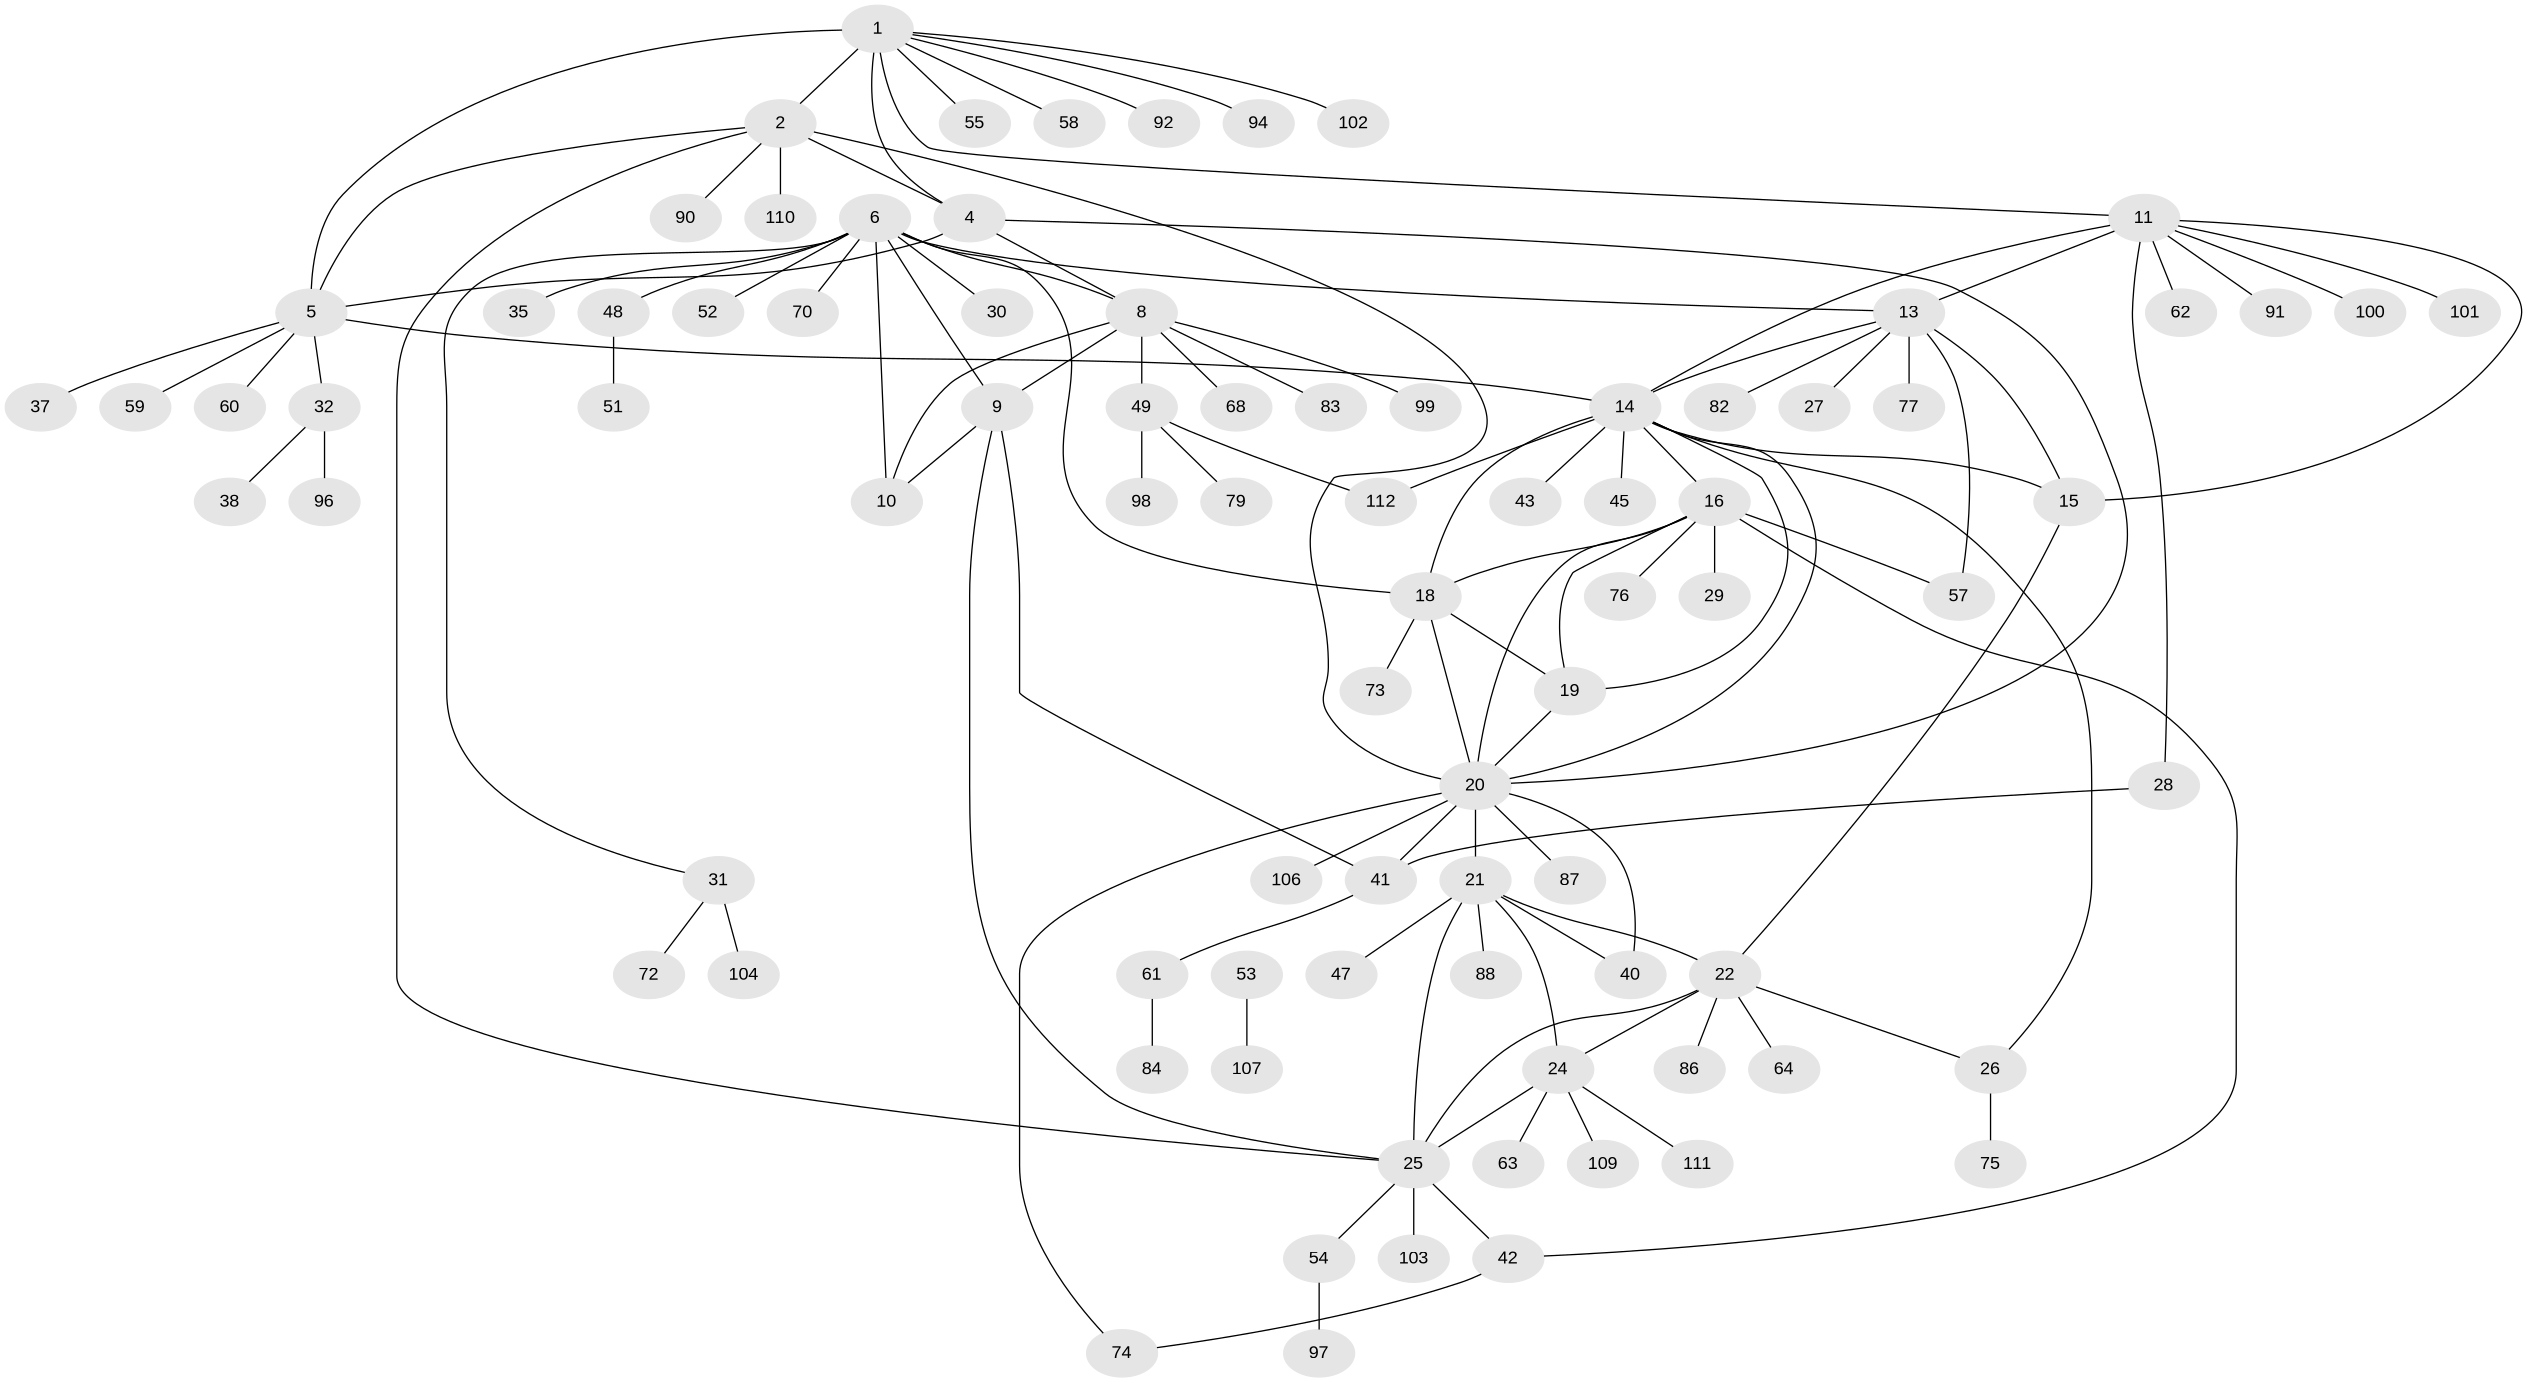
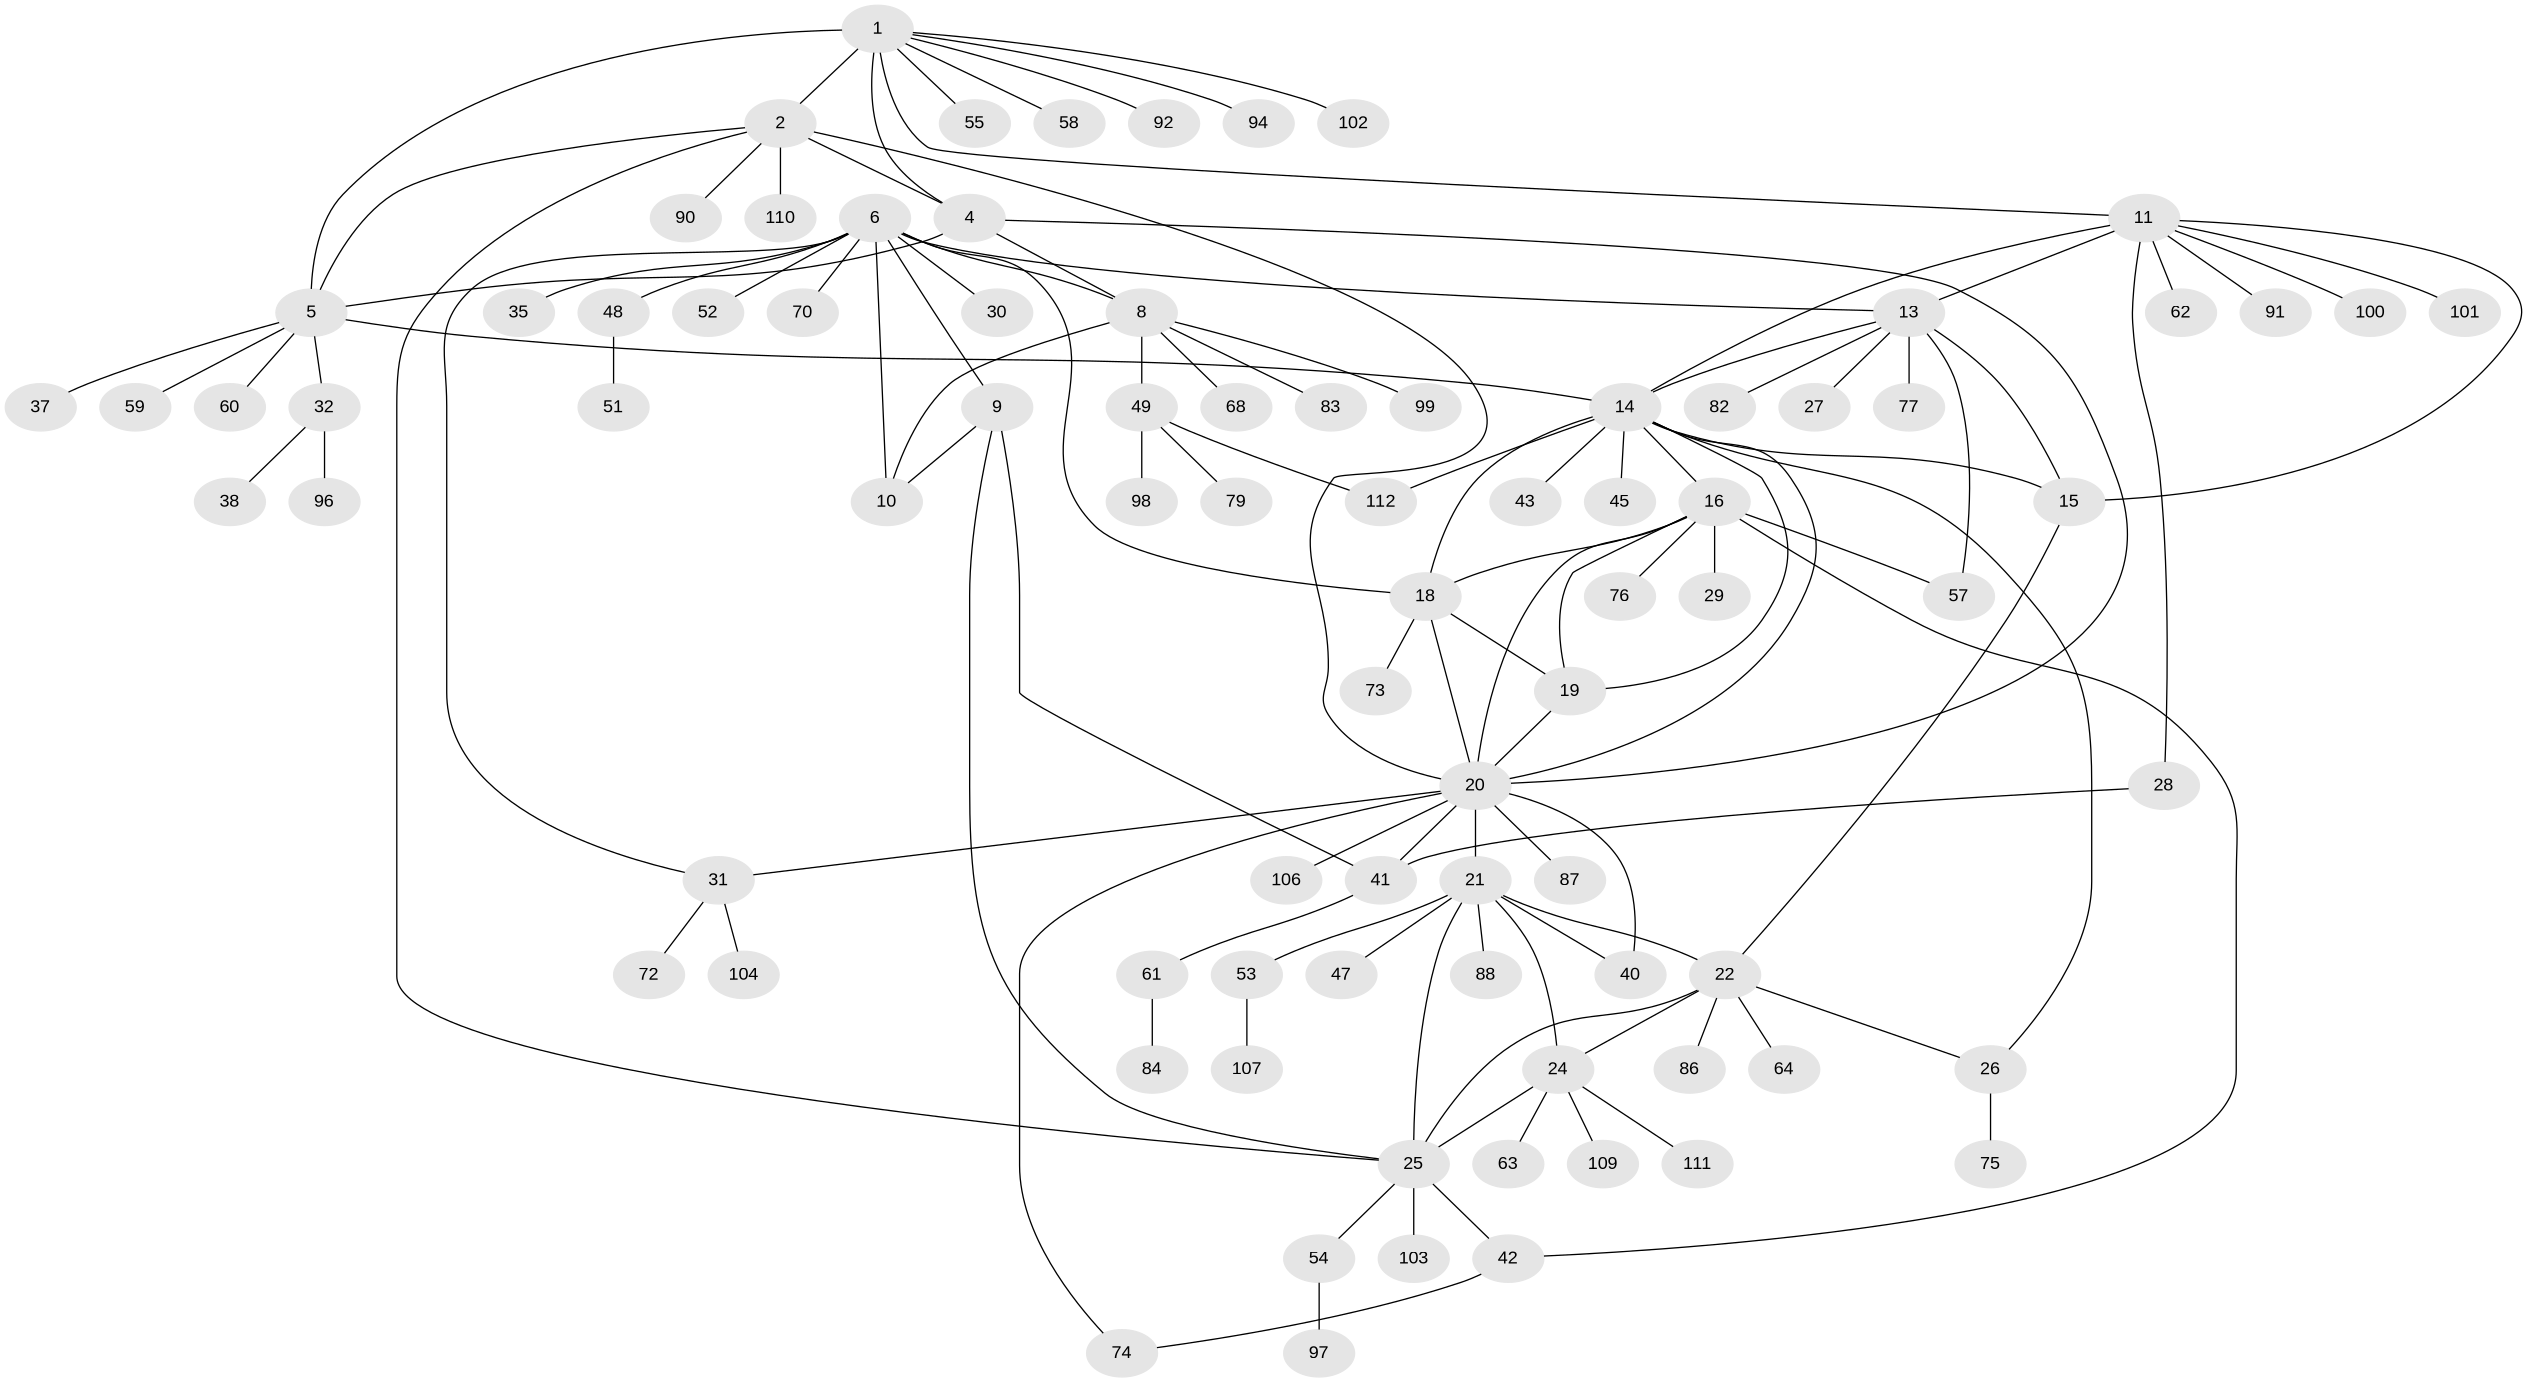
edge "8" -- "9": removed
edge "20" -- "31": added
edge "21" -- "53": added
